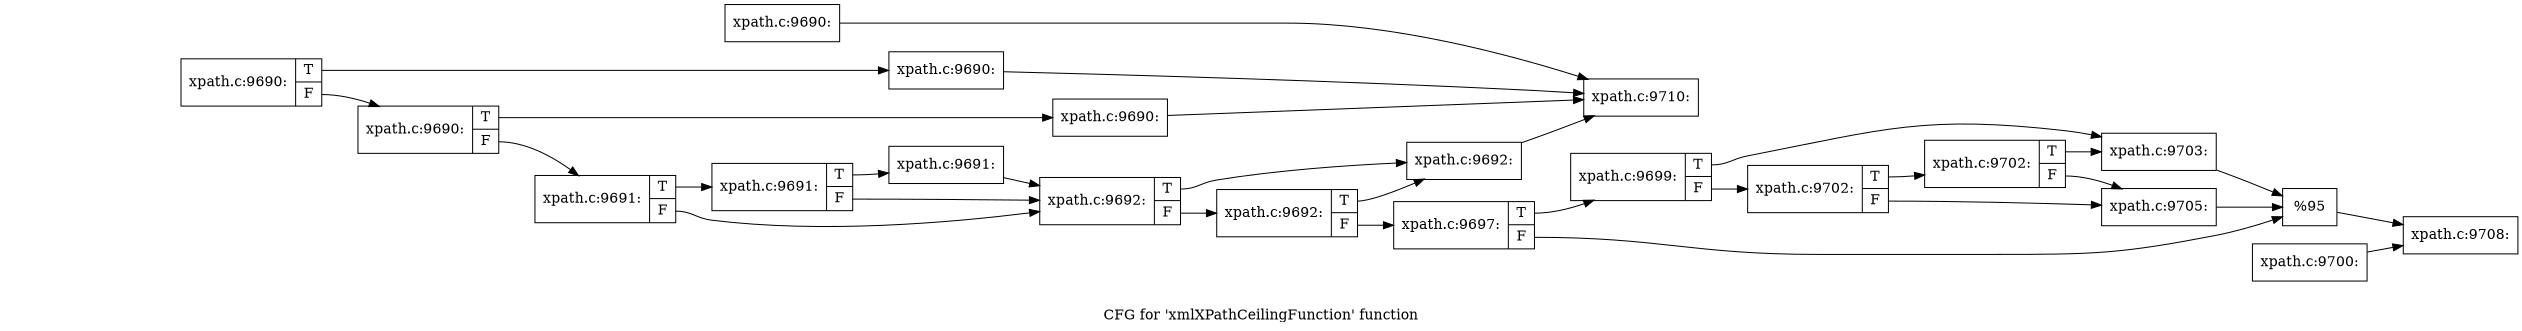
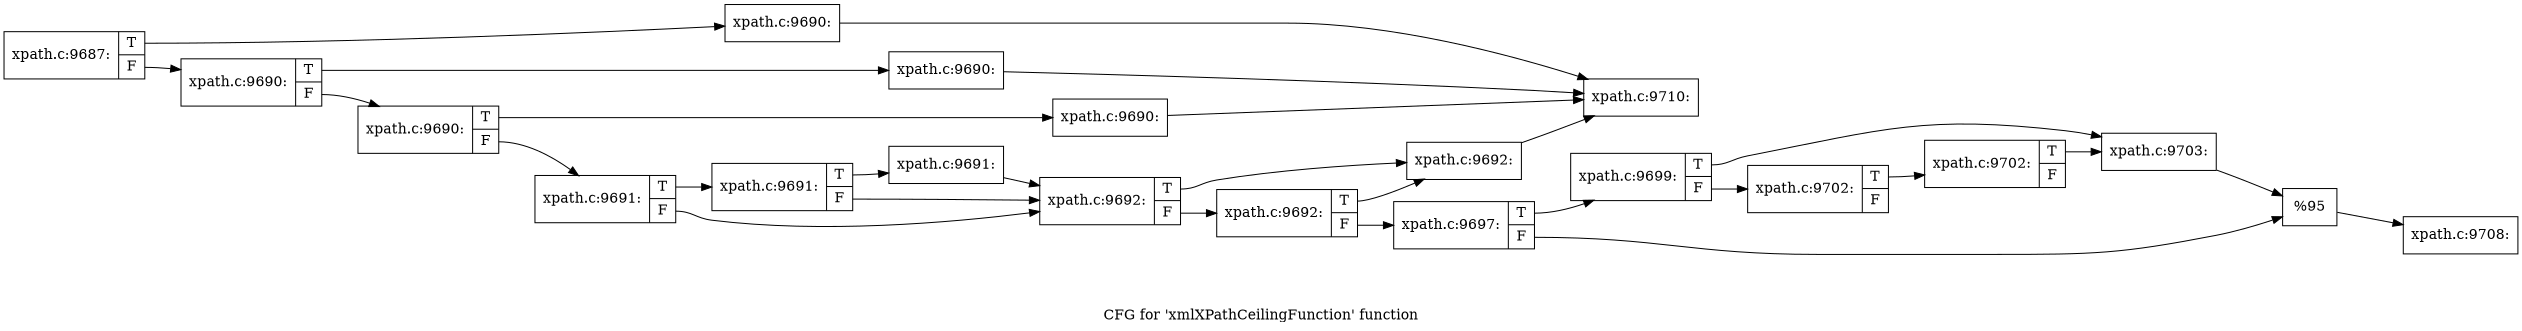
node "xpath.c:9687:": added
node "xpath.c:9705:": removed
node "xpath.c:9700:": removed
